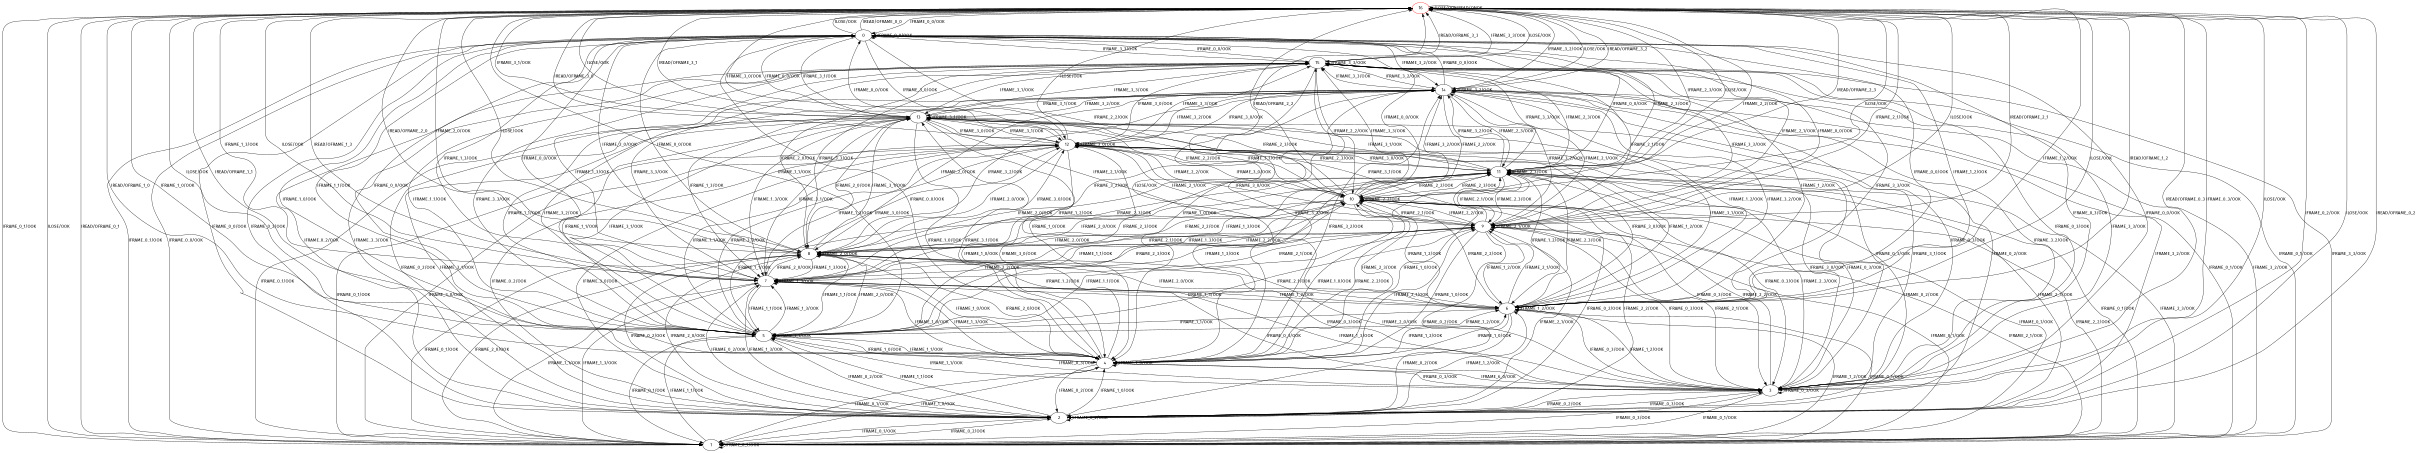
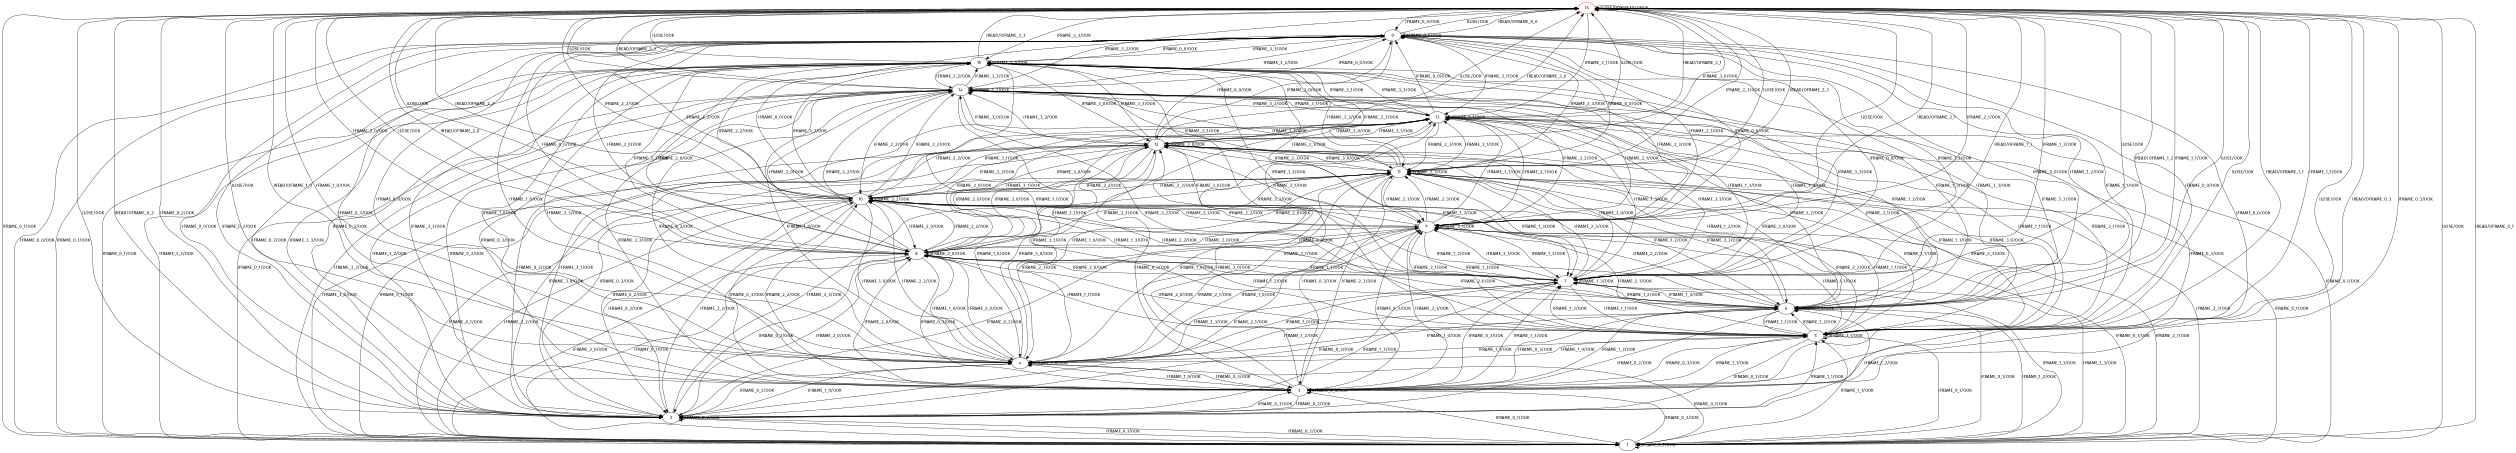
edge "16" -> "6": label "IFRAME_1_2/OOK" -> "IFRAME_1_1/OOK"
edge "3" -> "4": label "IFRAME_6_0/OOK" -> "IFRAME_1_0/OOK"
edge "1" -> "4": removed, label "IFRAME_1_0/OOK"
